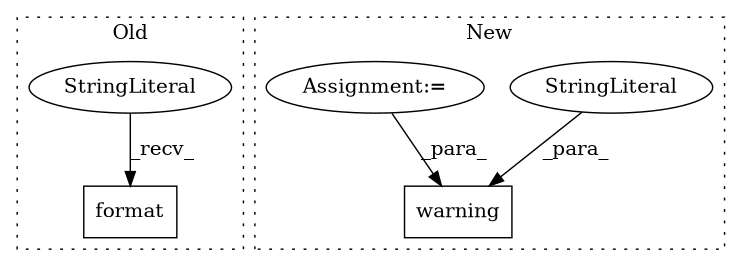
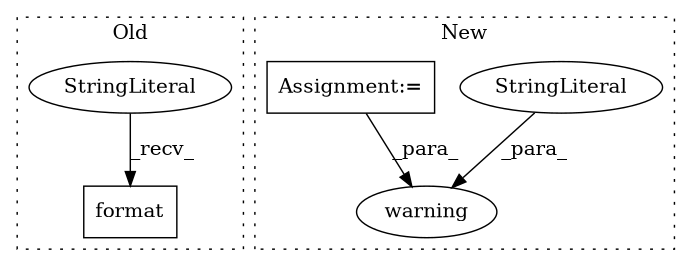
node "Assignment:=": shape ellipse -> box
node "warning": shape box -> ellipse
